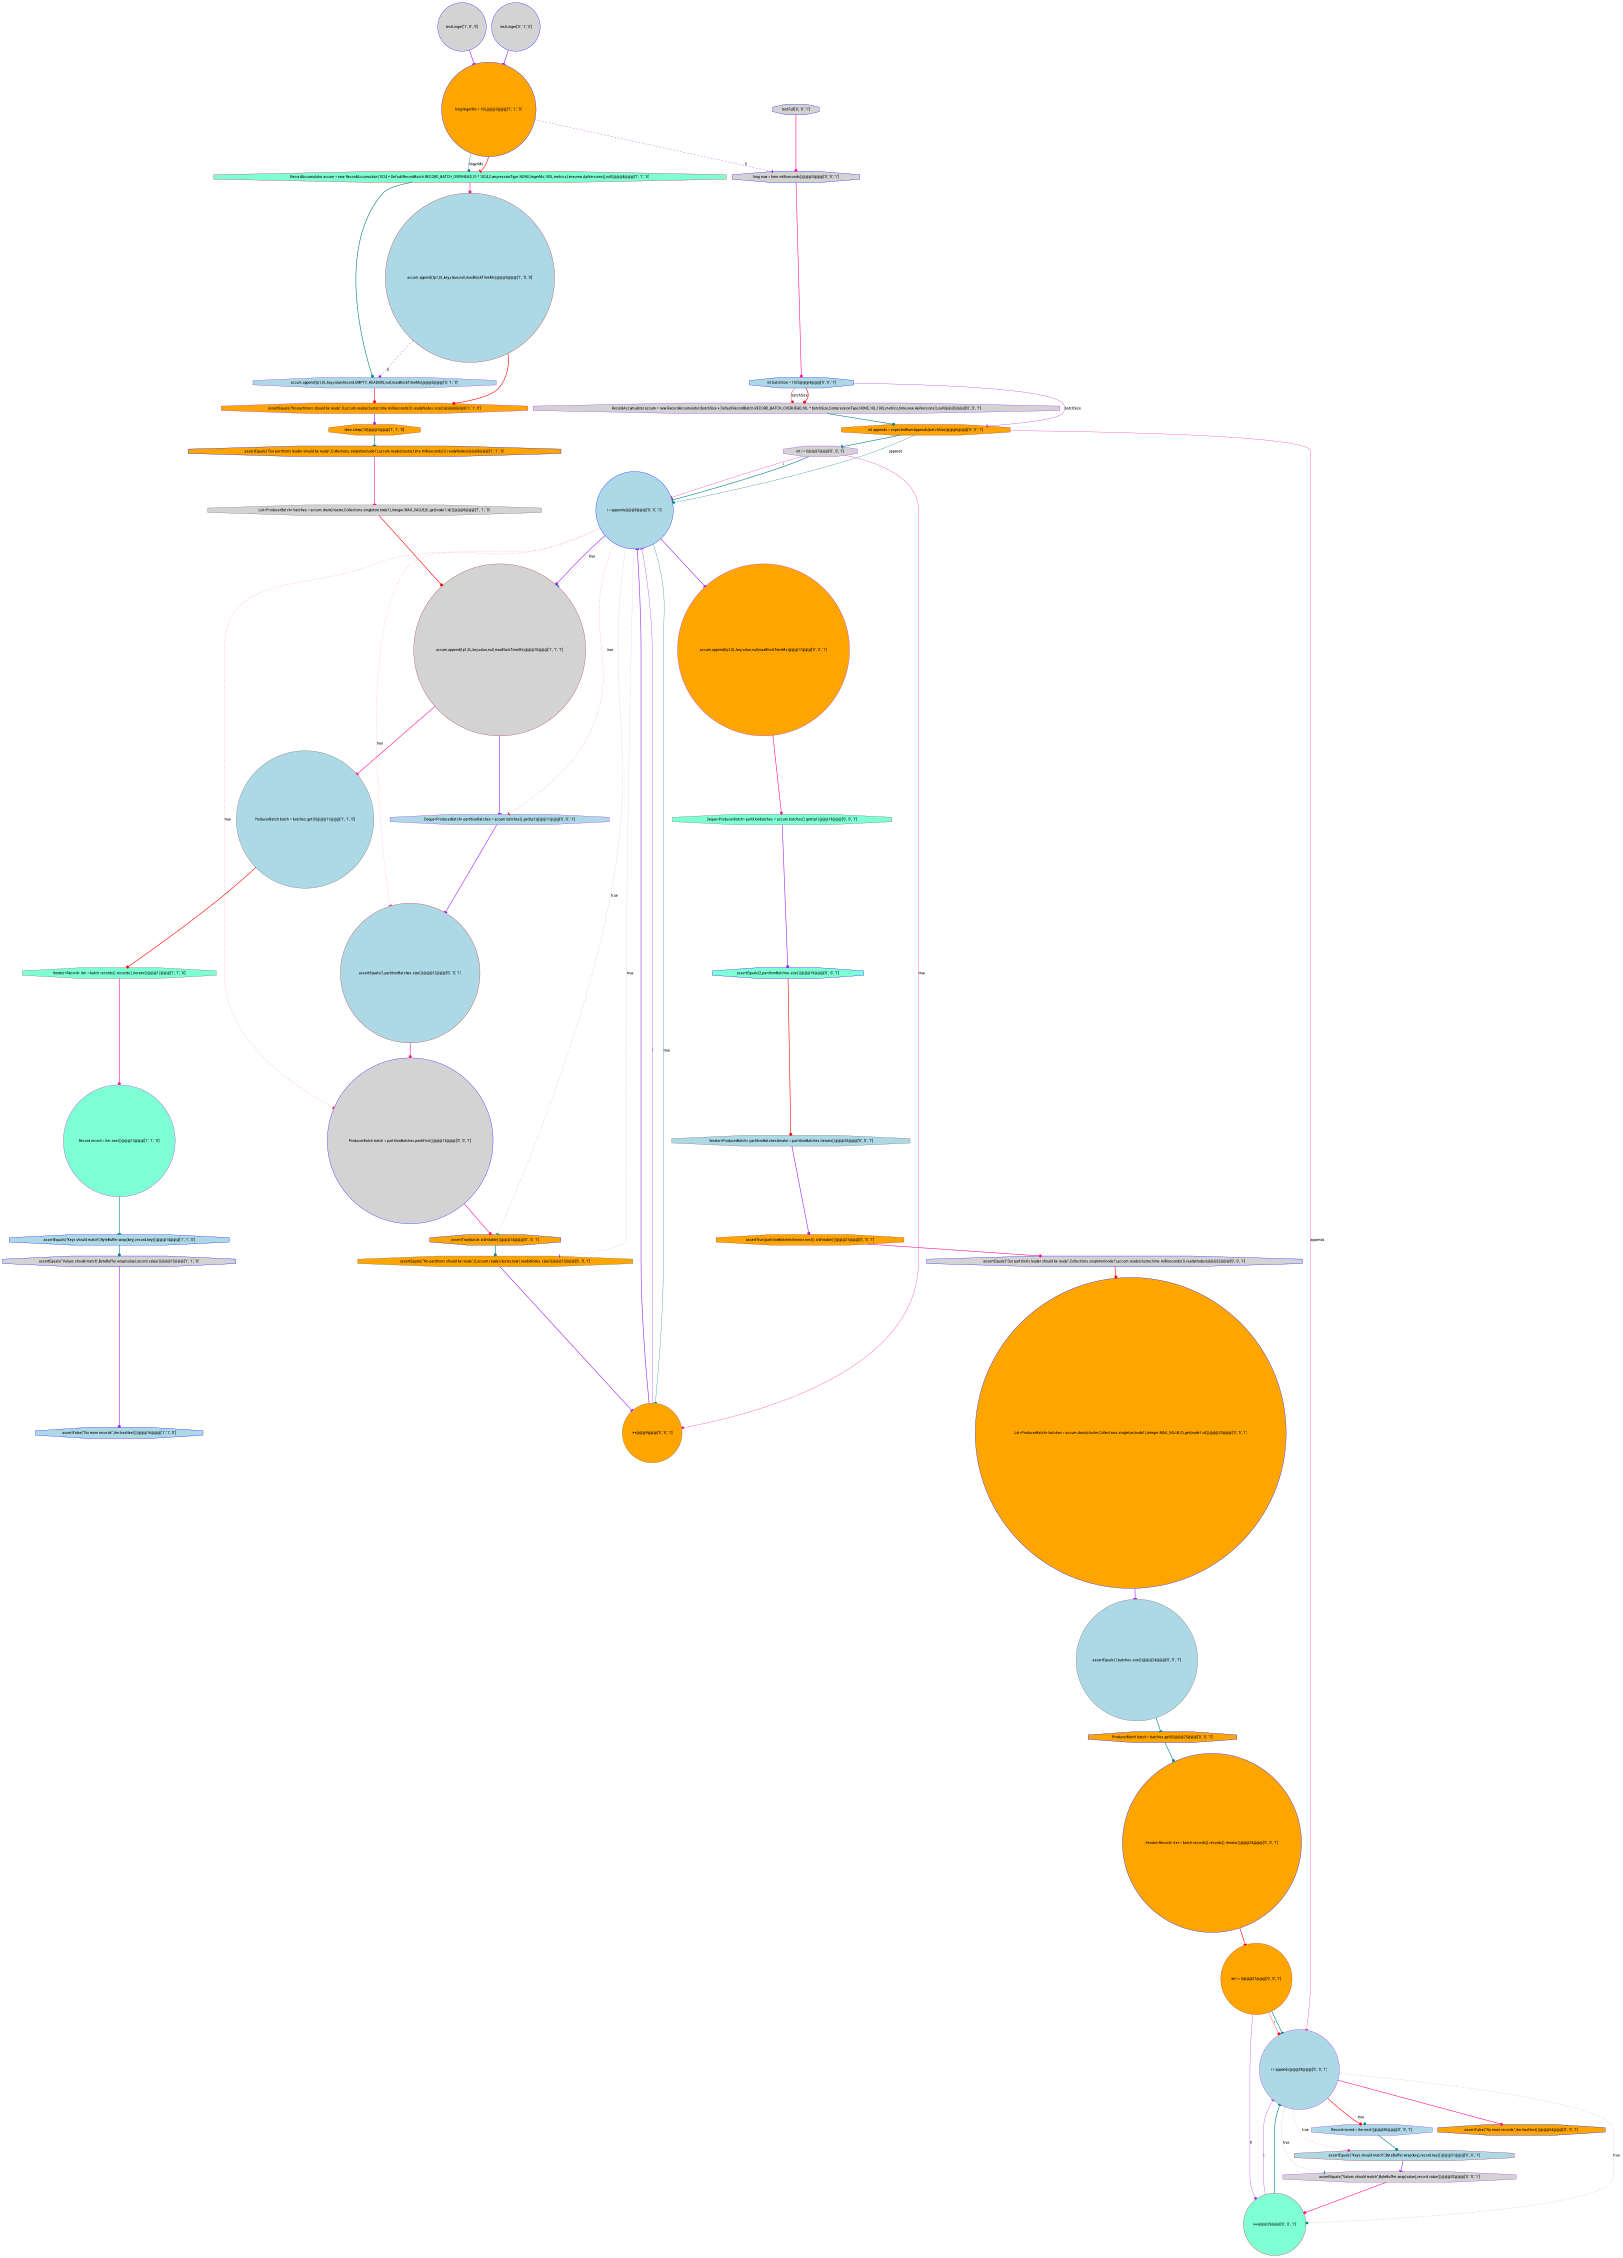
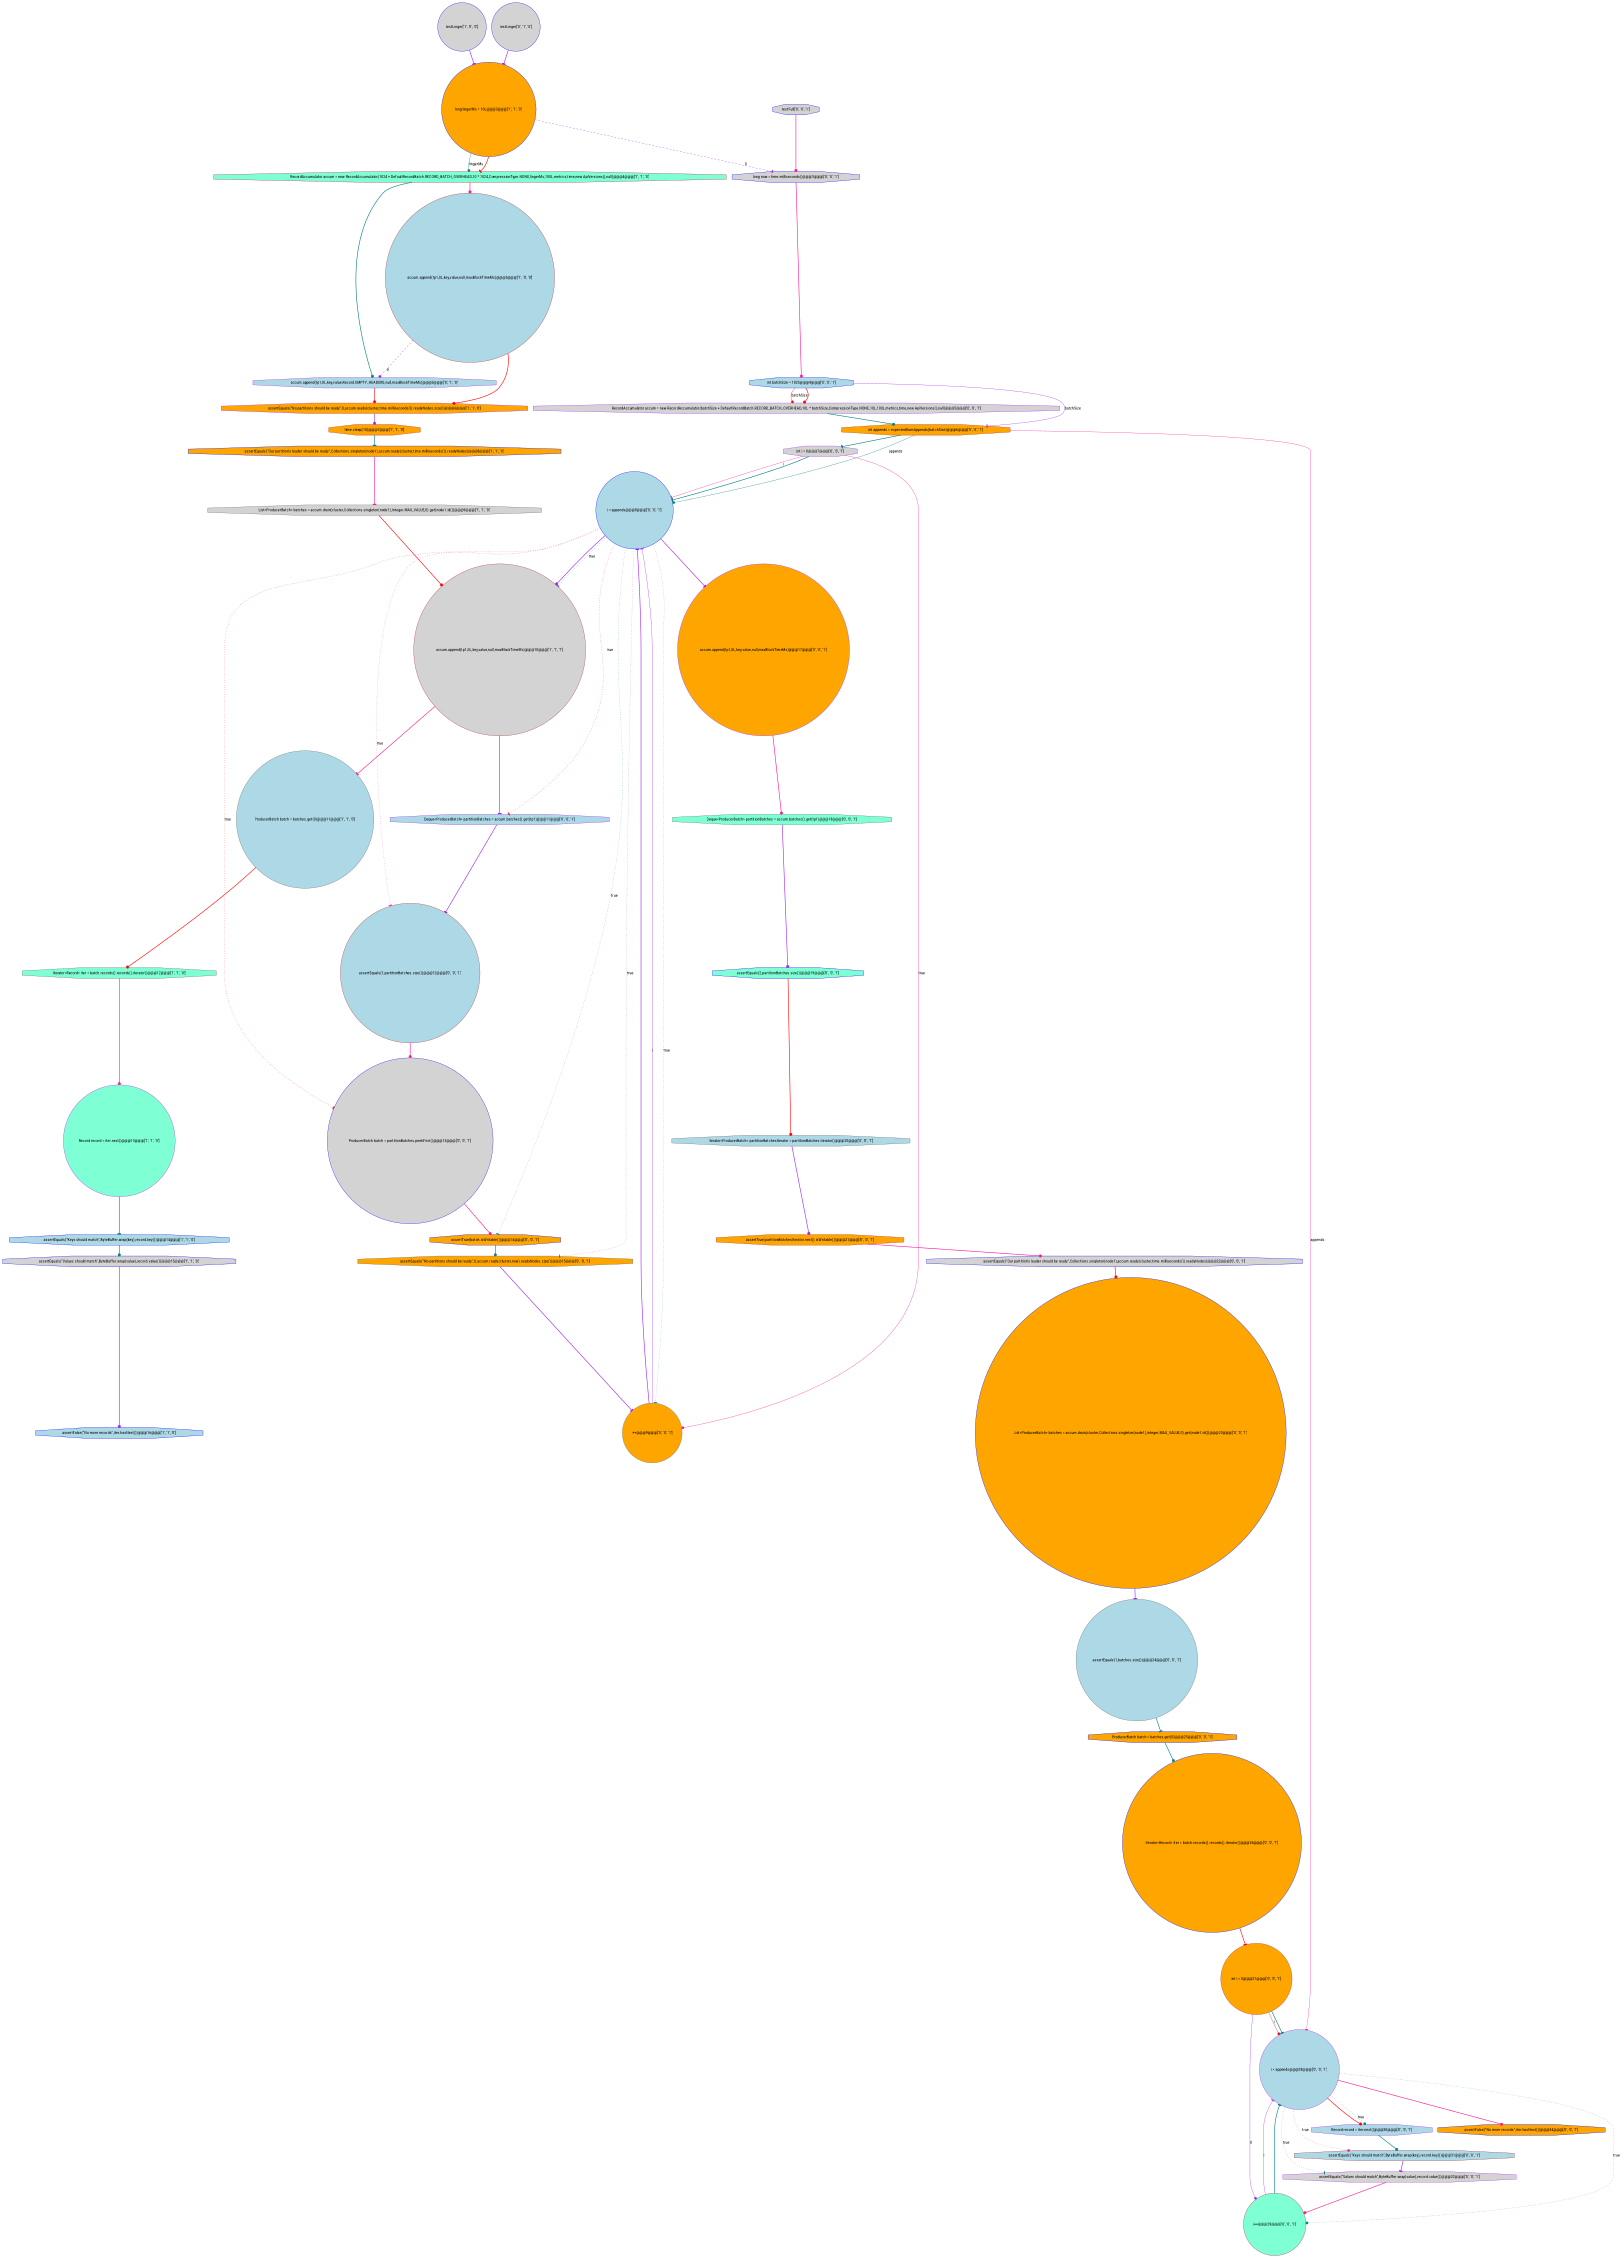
edge "i < appends@@@8@@@['0', '0', '1']" -> "i++@@@9@@@['0', '0', '1']": style solid -> dotted
